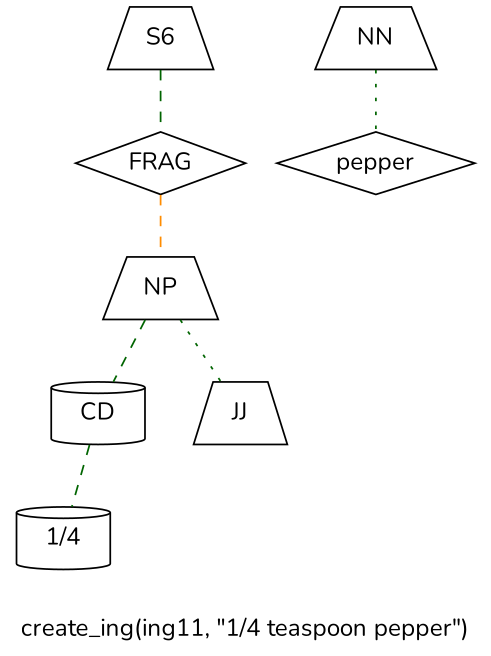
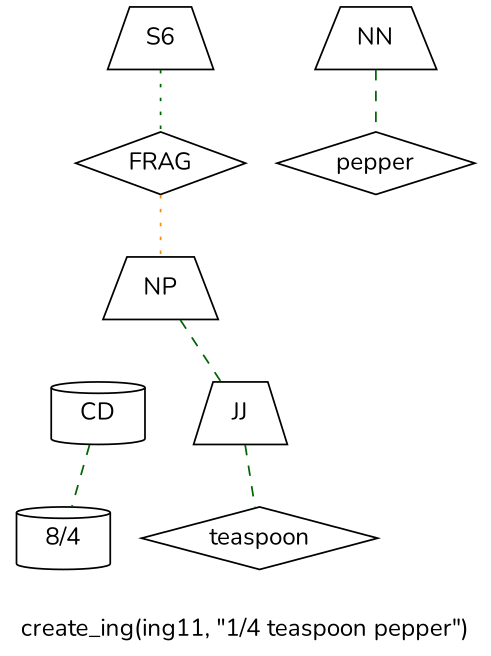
edge "S6" -- "FRAG": style dashed -> dotted
edge "NN" -- "pepper": style dotted -> dashed
edge "FRAG" -- "NP": style dashed -> dotted
edge "NP" -- "CD": removed
edge "NP" -- "JJ": style dotted -> dashed
node "1/4": label "1/4" -> "8/4"
node "teaspoon": added
